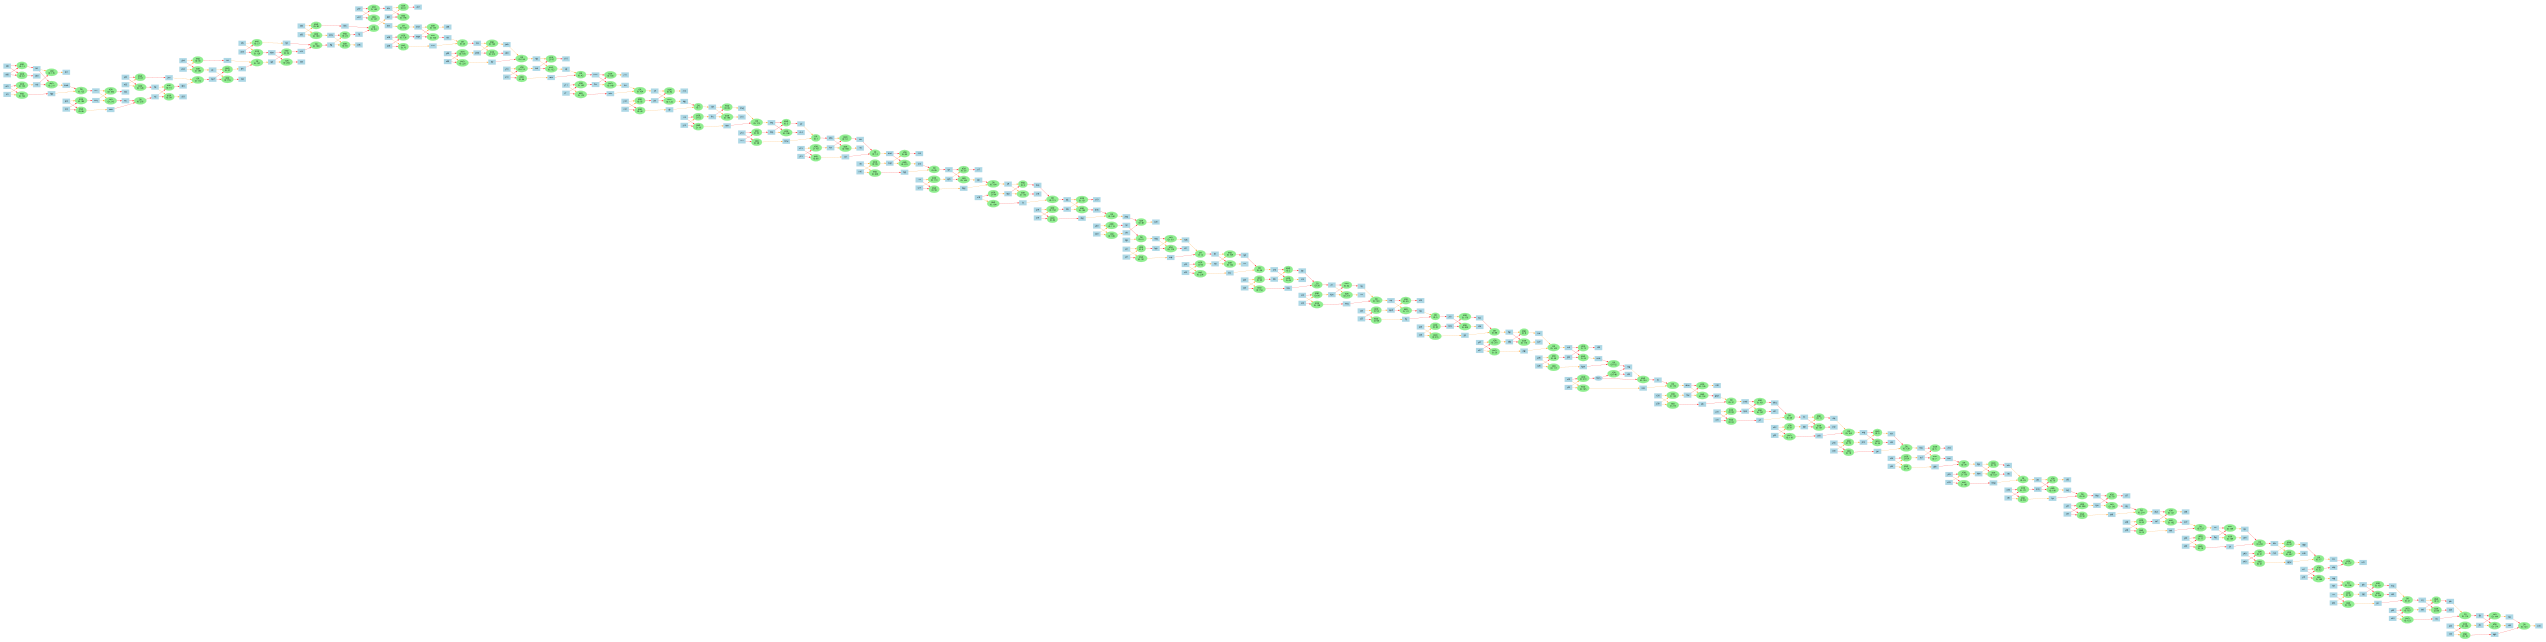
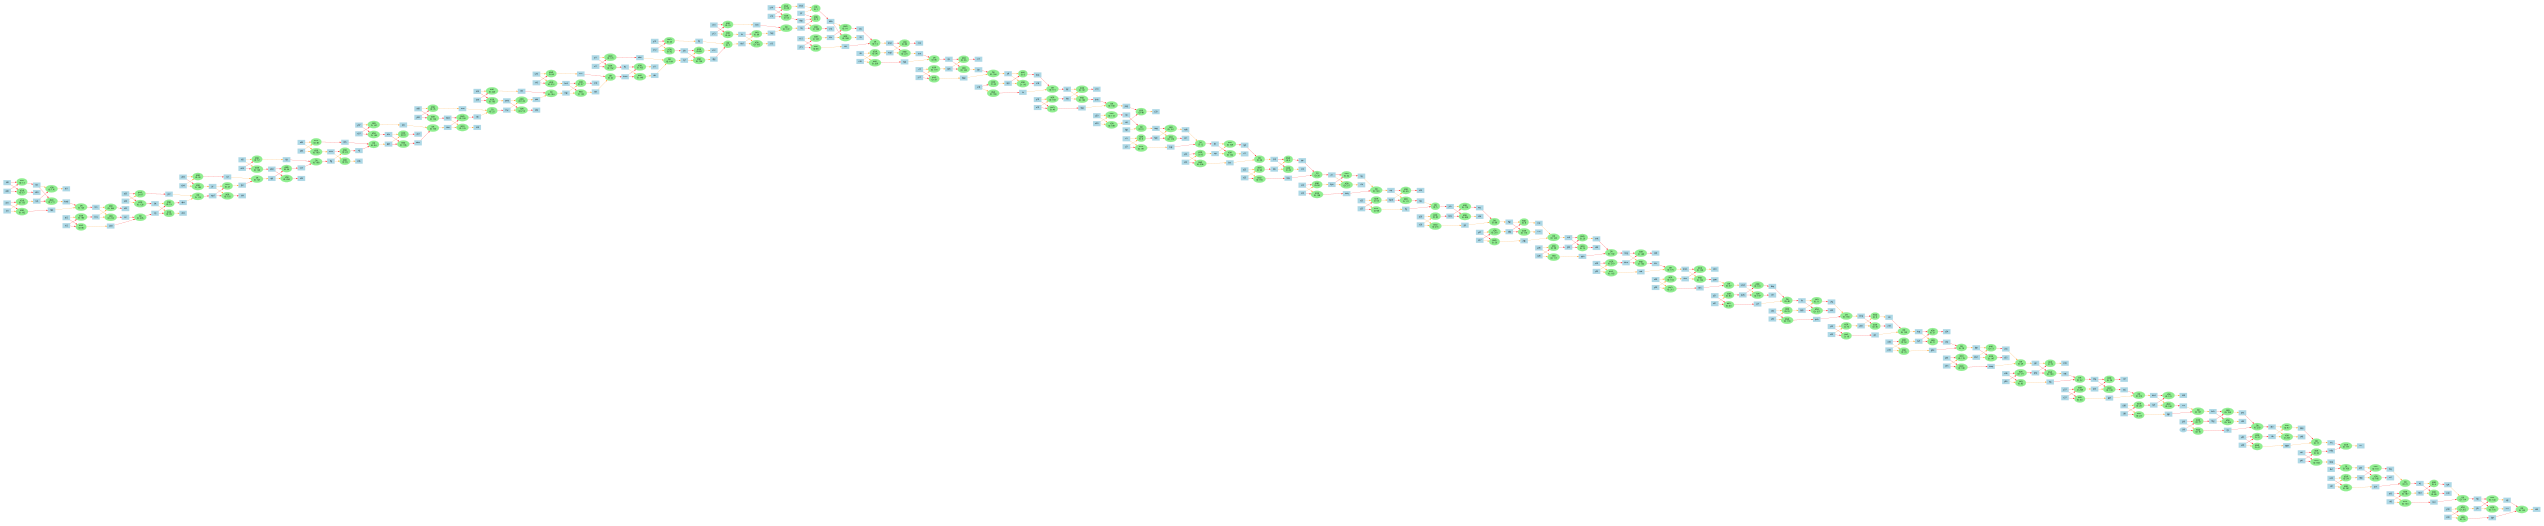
edge "AND ID: 3" -> "cpr": reversed
node "whm": added
edge "XOR ID: 148" -> "rmg": reversed
node "hhm": shape ellipse -> box
node "x39": shape box -> ellipse
